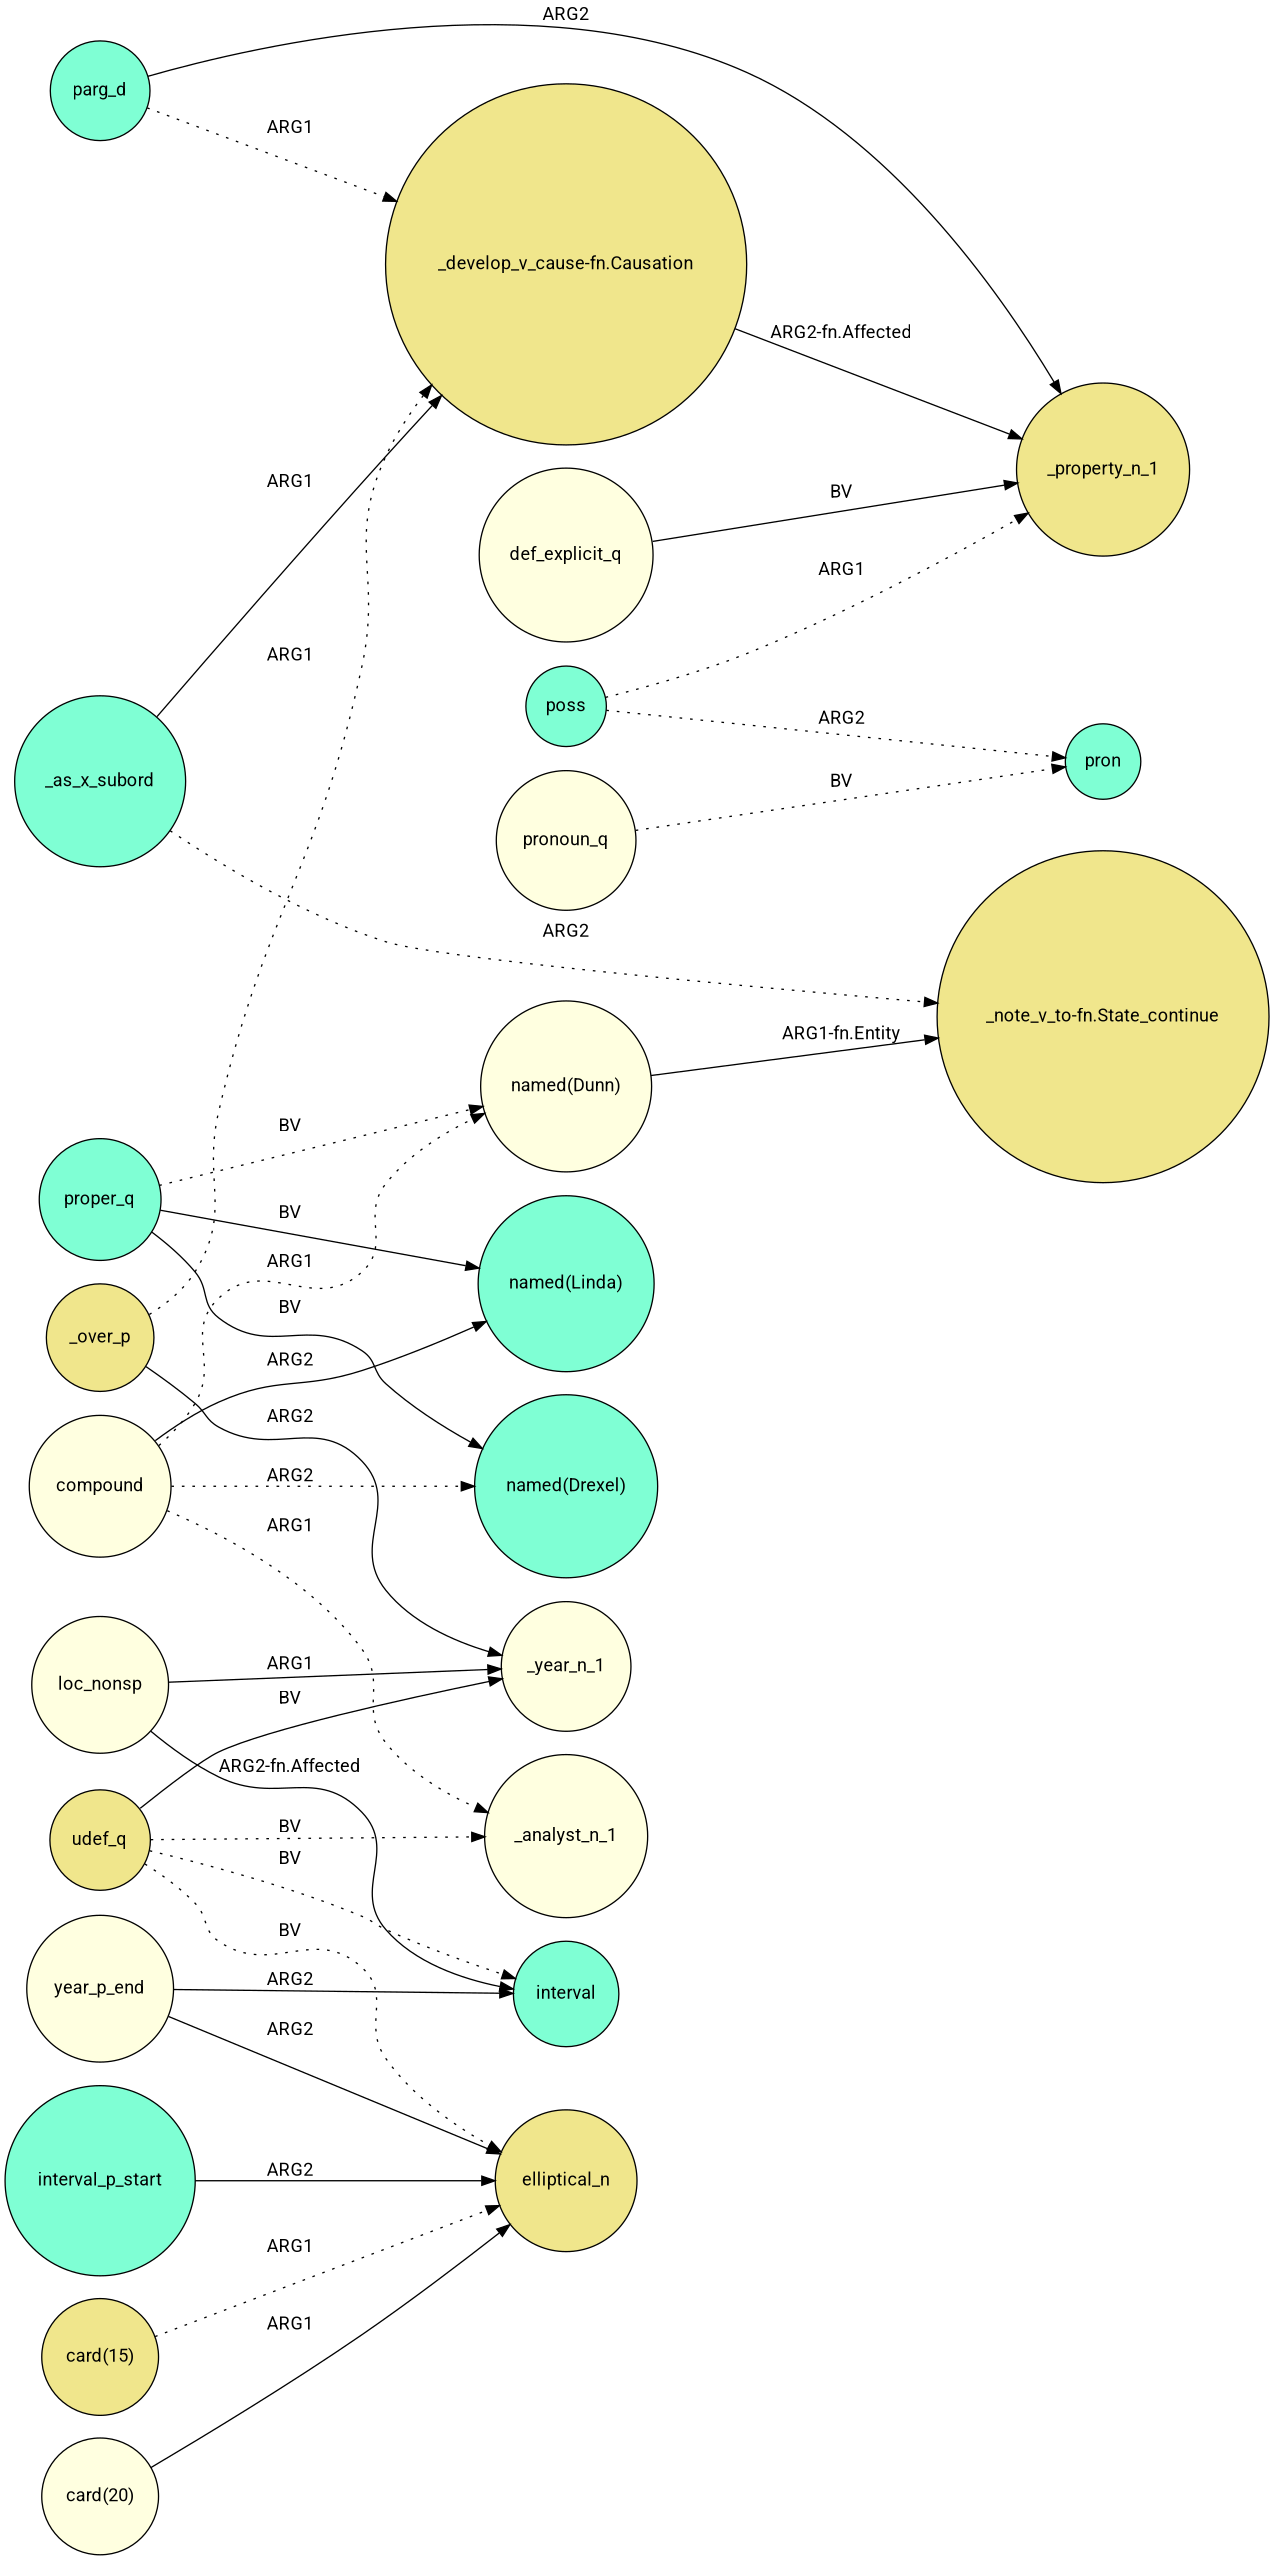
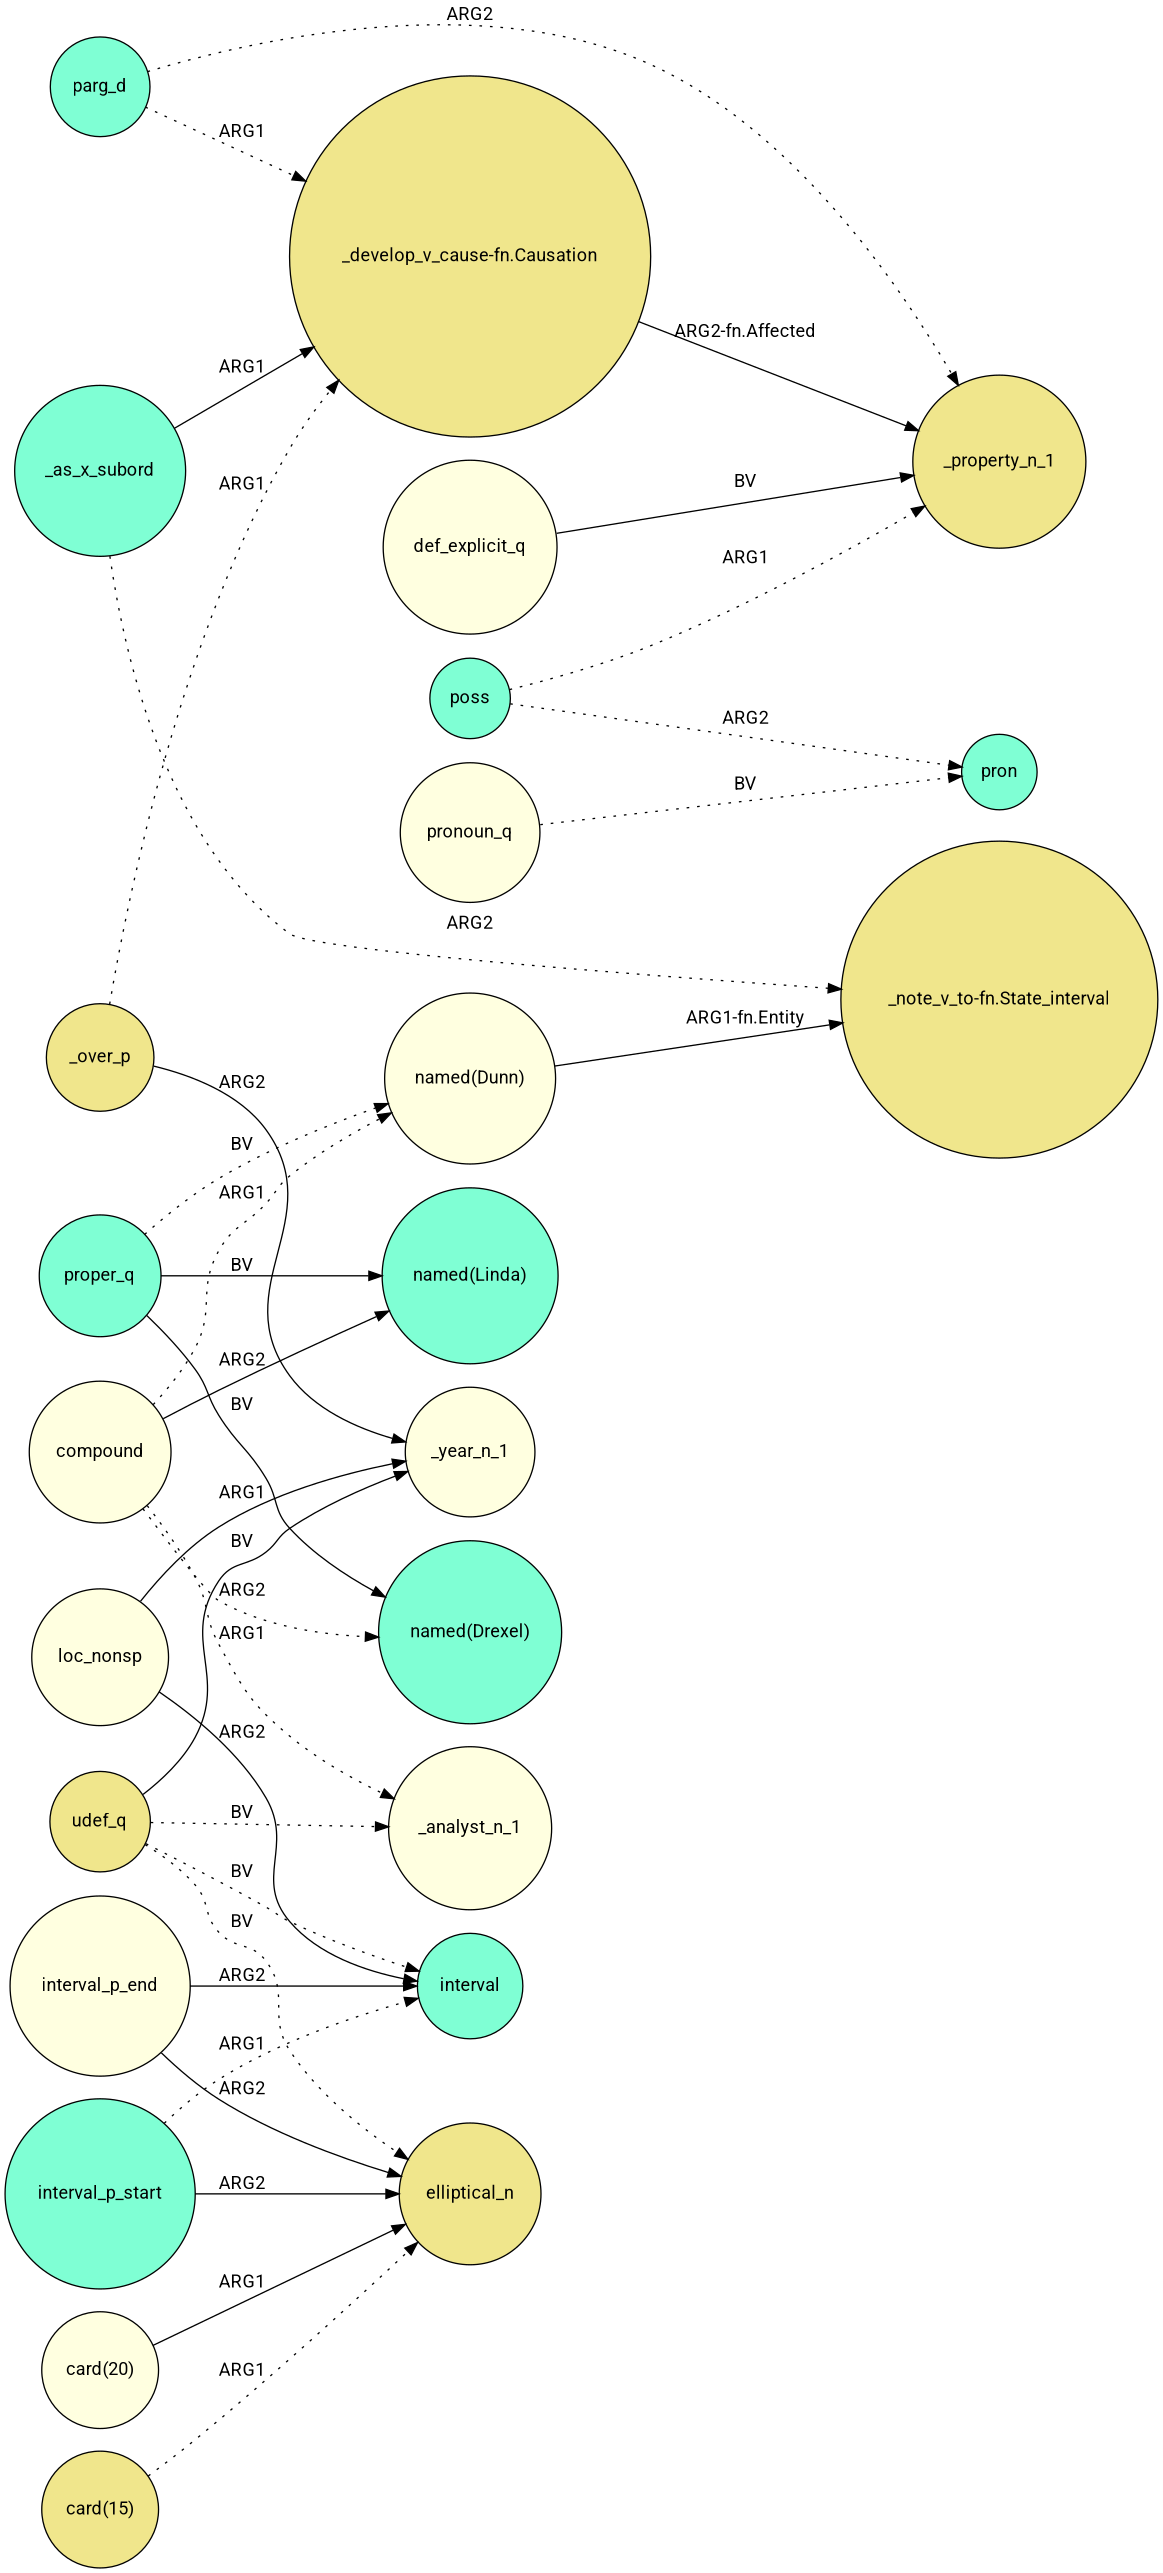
edge "parg_d" -> "_property_n_1": style solid -> dotted
node "_note_v_to-fn.State_continue": label "_note_v_to-fn.State_continue" -> "_note_v_to-fn.State_interval"
edge "loc_nonsp" -> "interval": label "ARG2-fn.Affected" -> "ARG2"
node "year_p_end": label "year_p_end" -> "interval_p_end"
edge "interval_p_start" -> "interval": added, label "ARG1"
